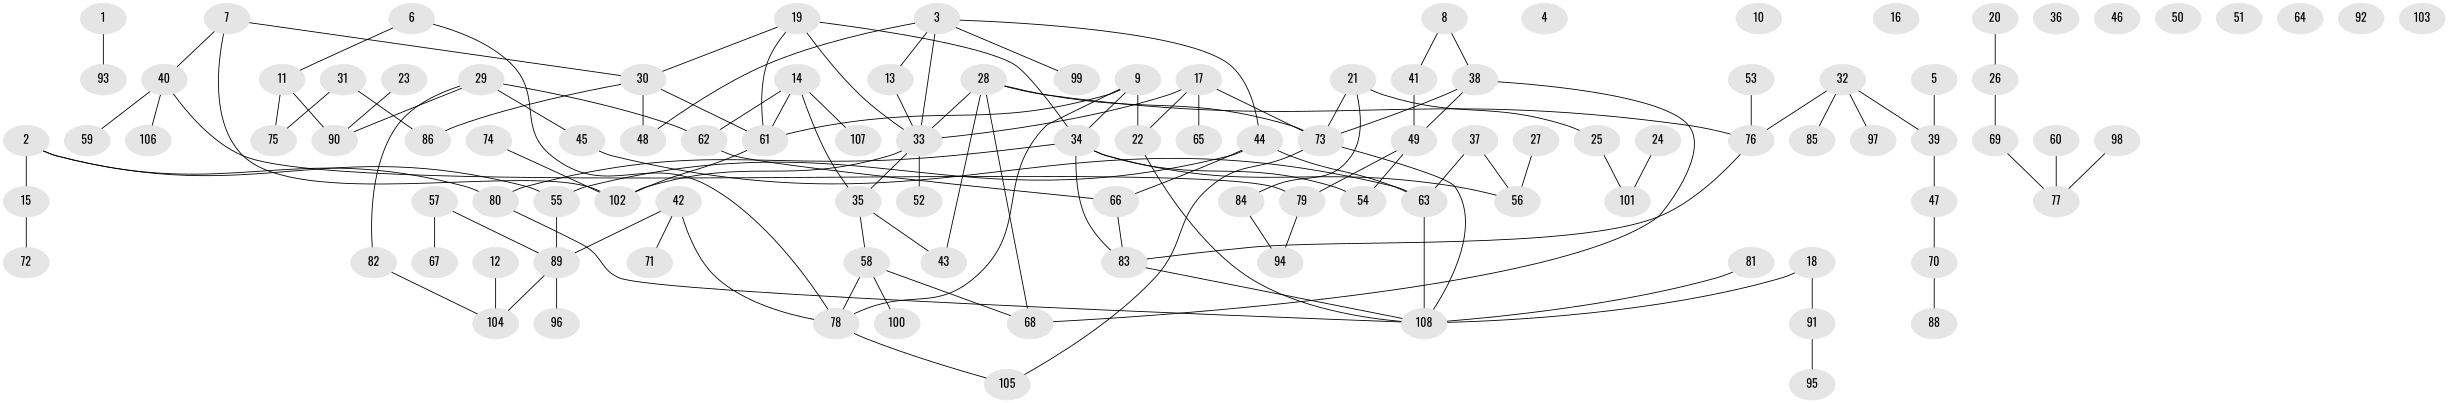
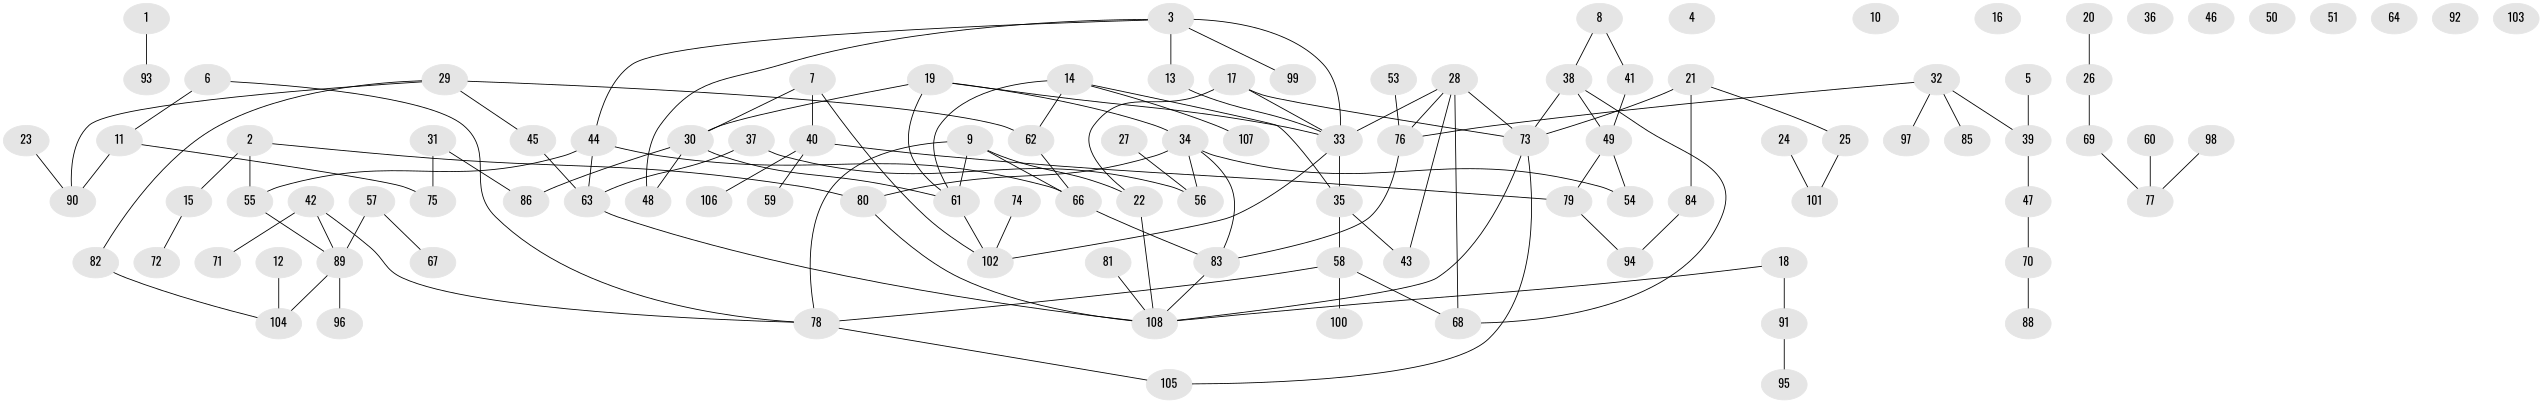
edge "9" -- "34": now "9" -- "66"
node "65": removed
node "52": removed
